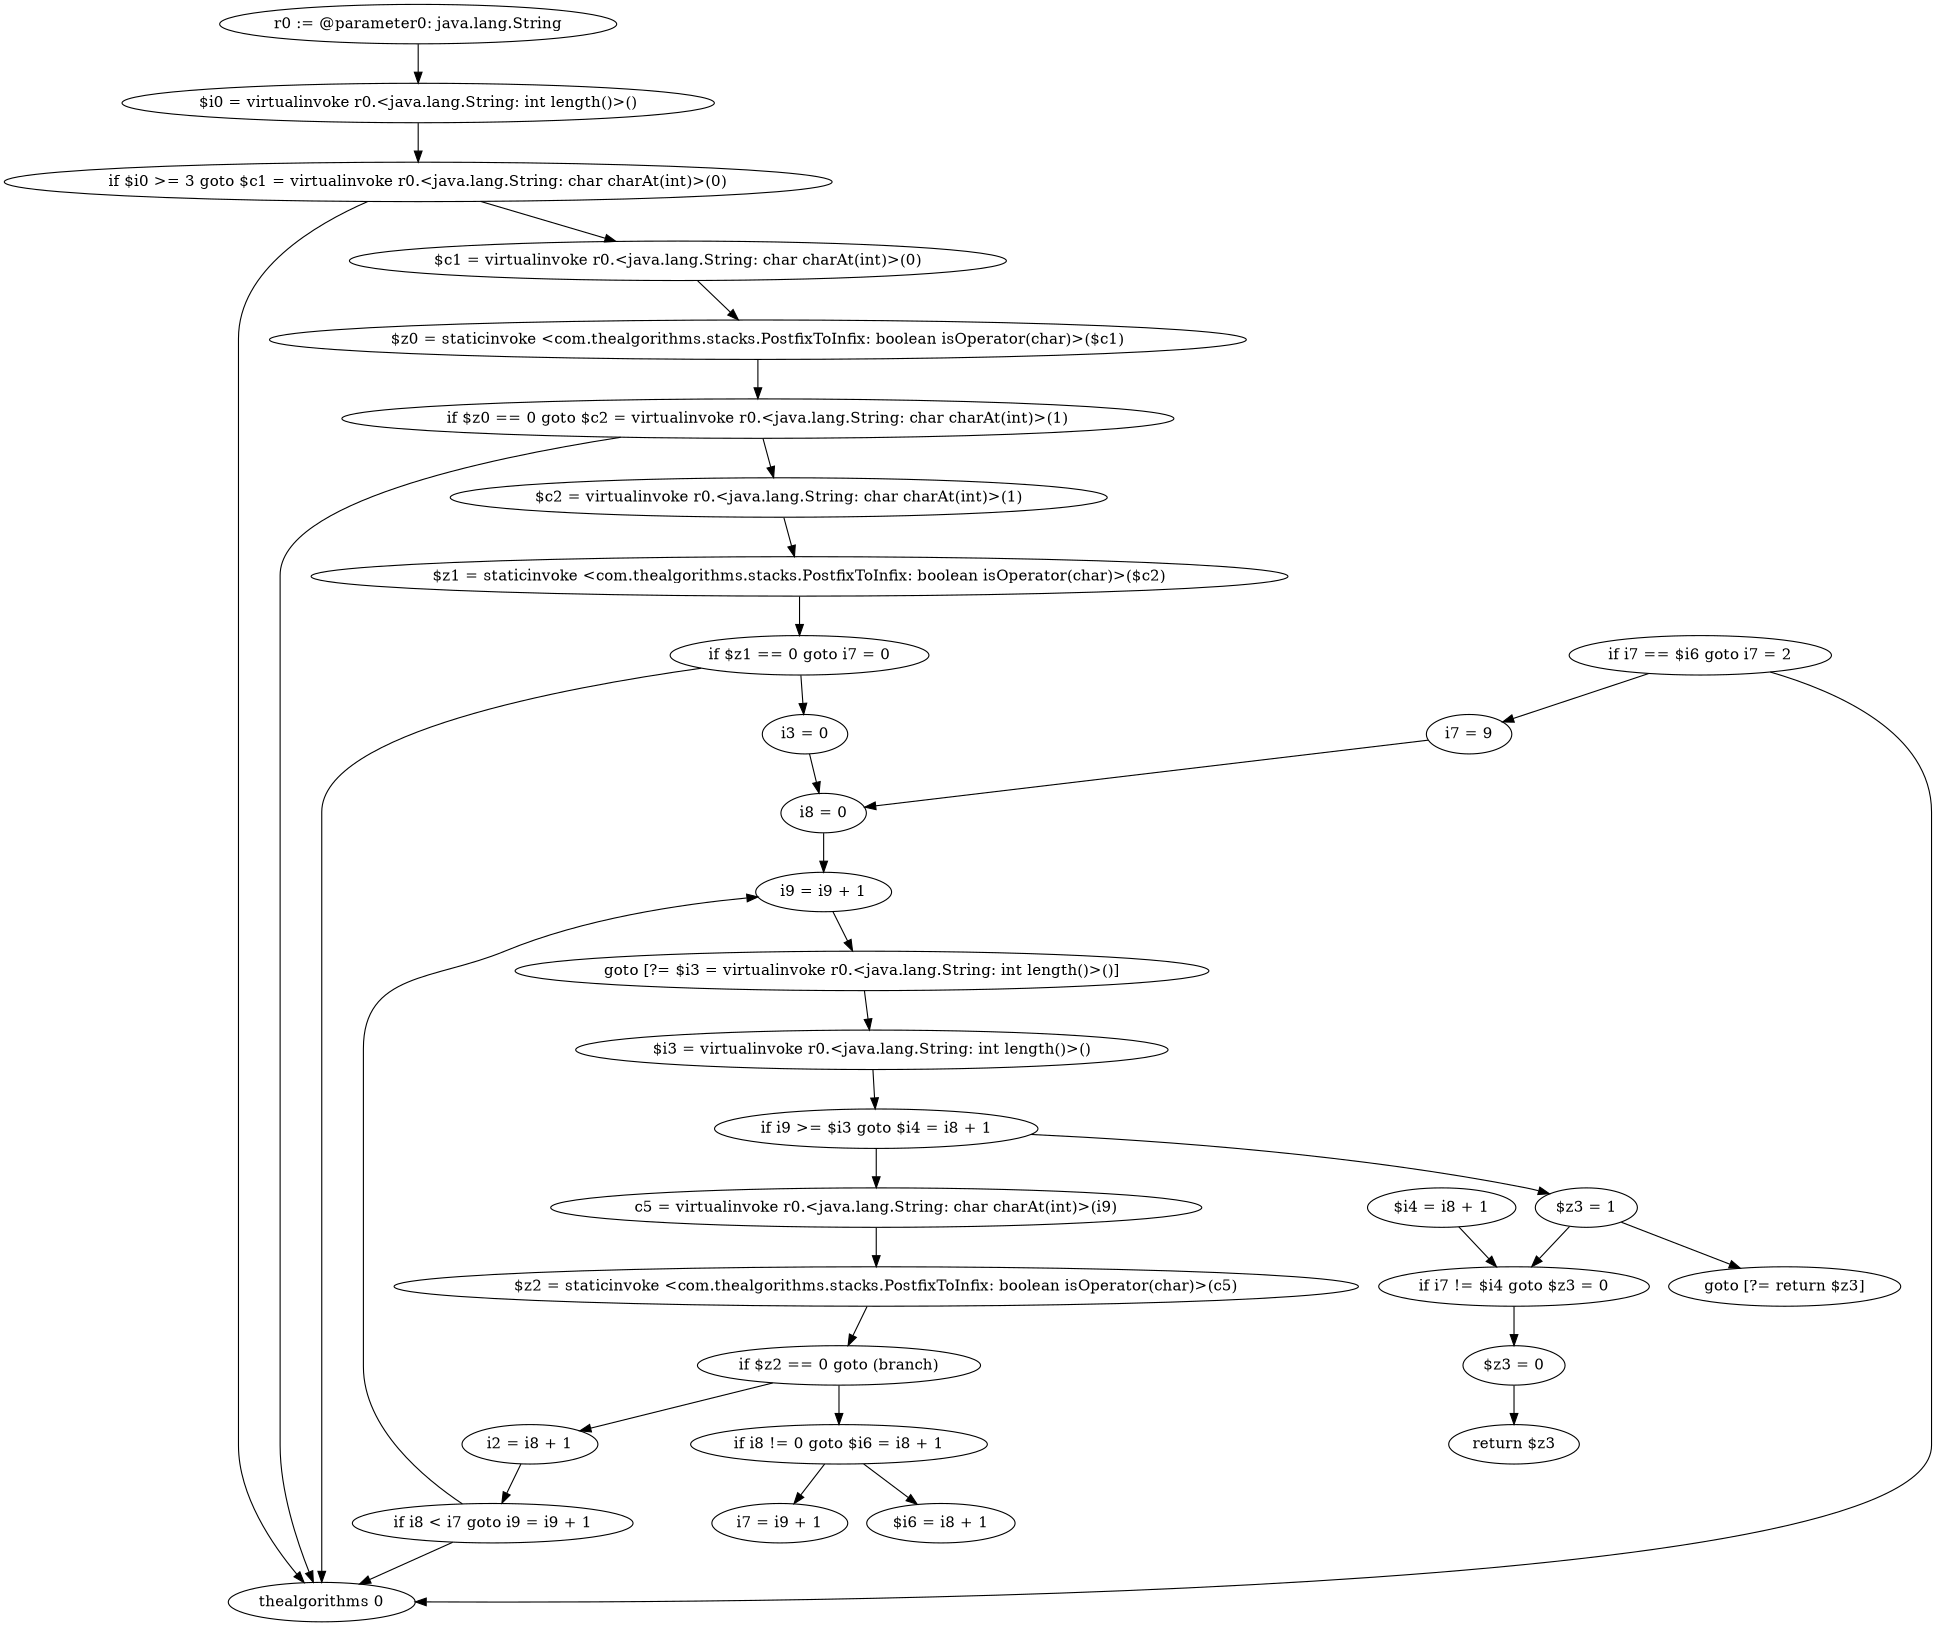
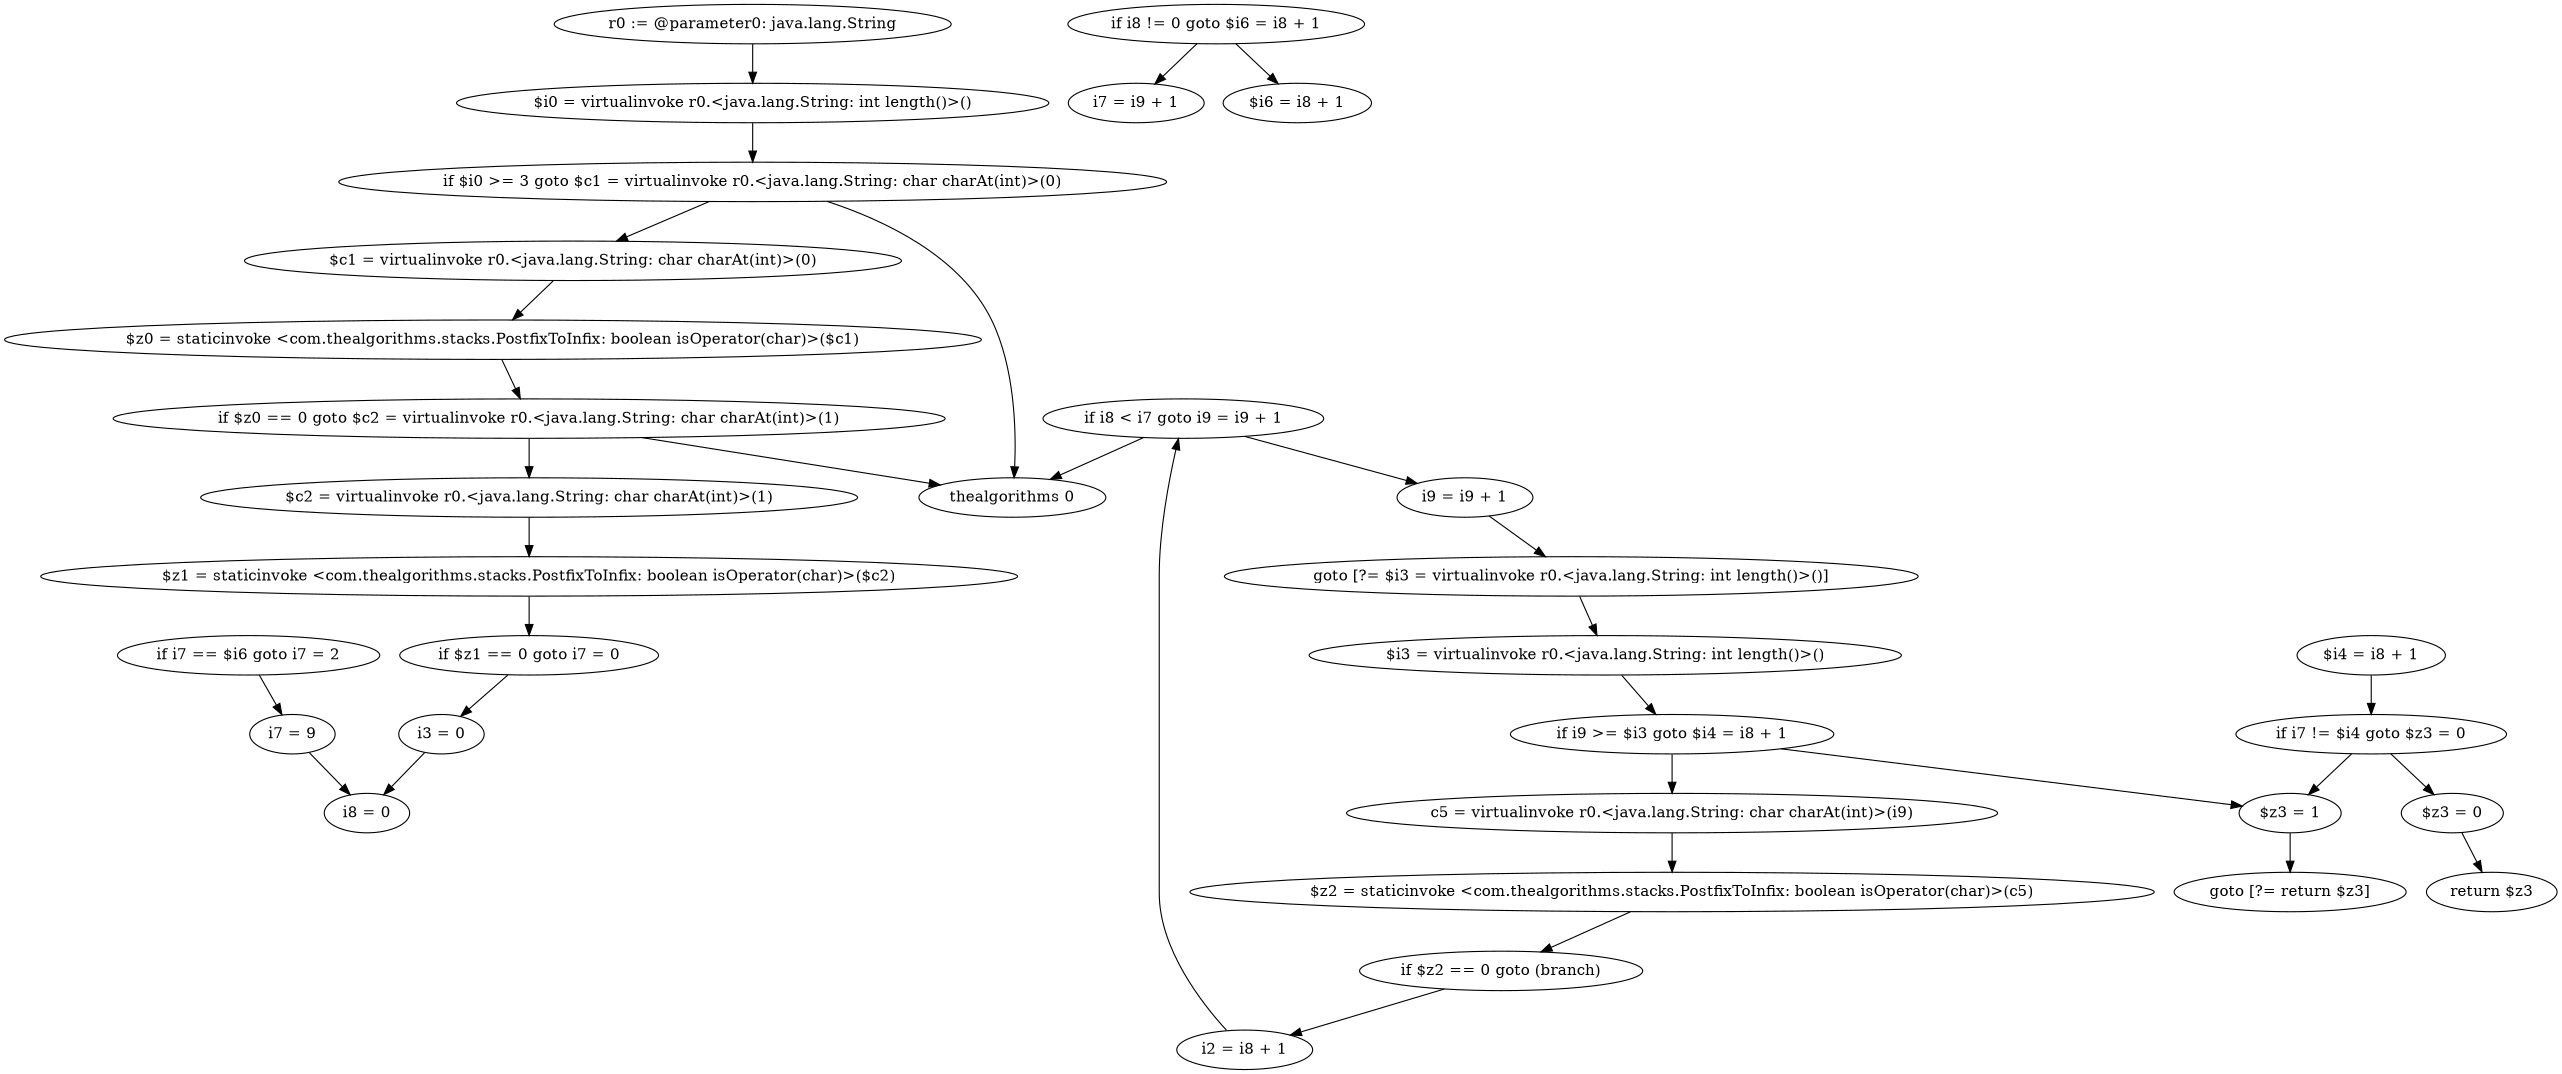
edge "i8 = 0" -> "i9 = i9 + 1": removed
edge "if $z1 == 0 goto i7 = 0" -> "thealgorithms 0": removed
edge "$z3 = 1" -> "if i7 != $i4 goto $z3 = 0": reversed
edge "if $z2 == 0 goto (branch)" -> "if i8 != 0 goto $i6 = i8 + 1": removed
edge "if i7 == $i6 goto i7 = 2" -> "thealgorithms 0": removed
